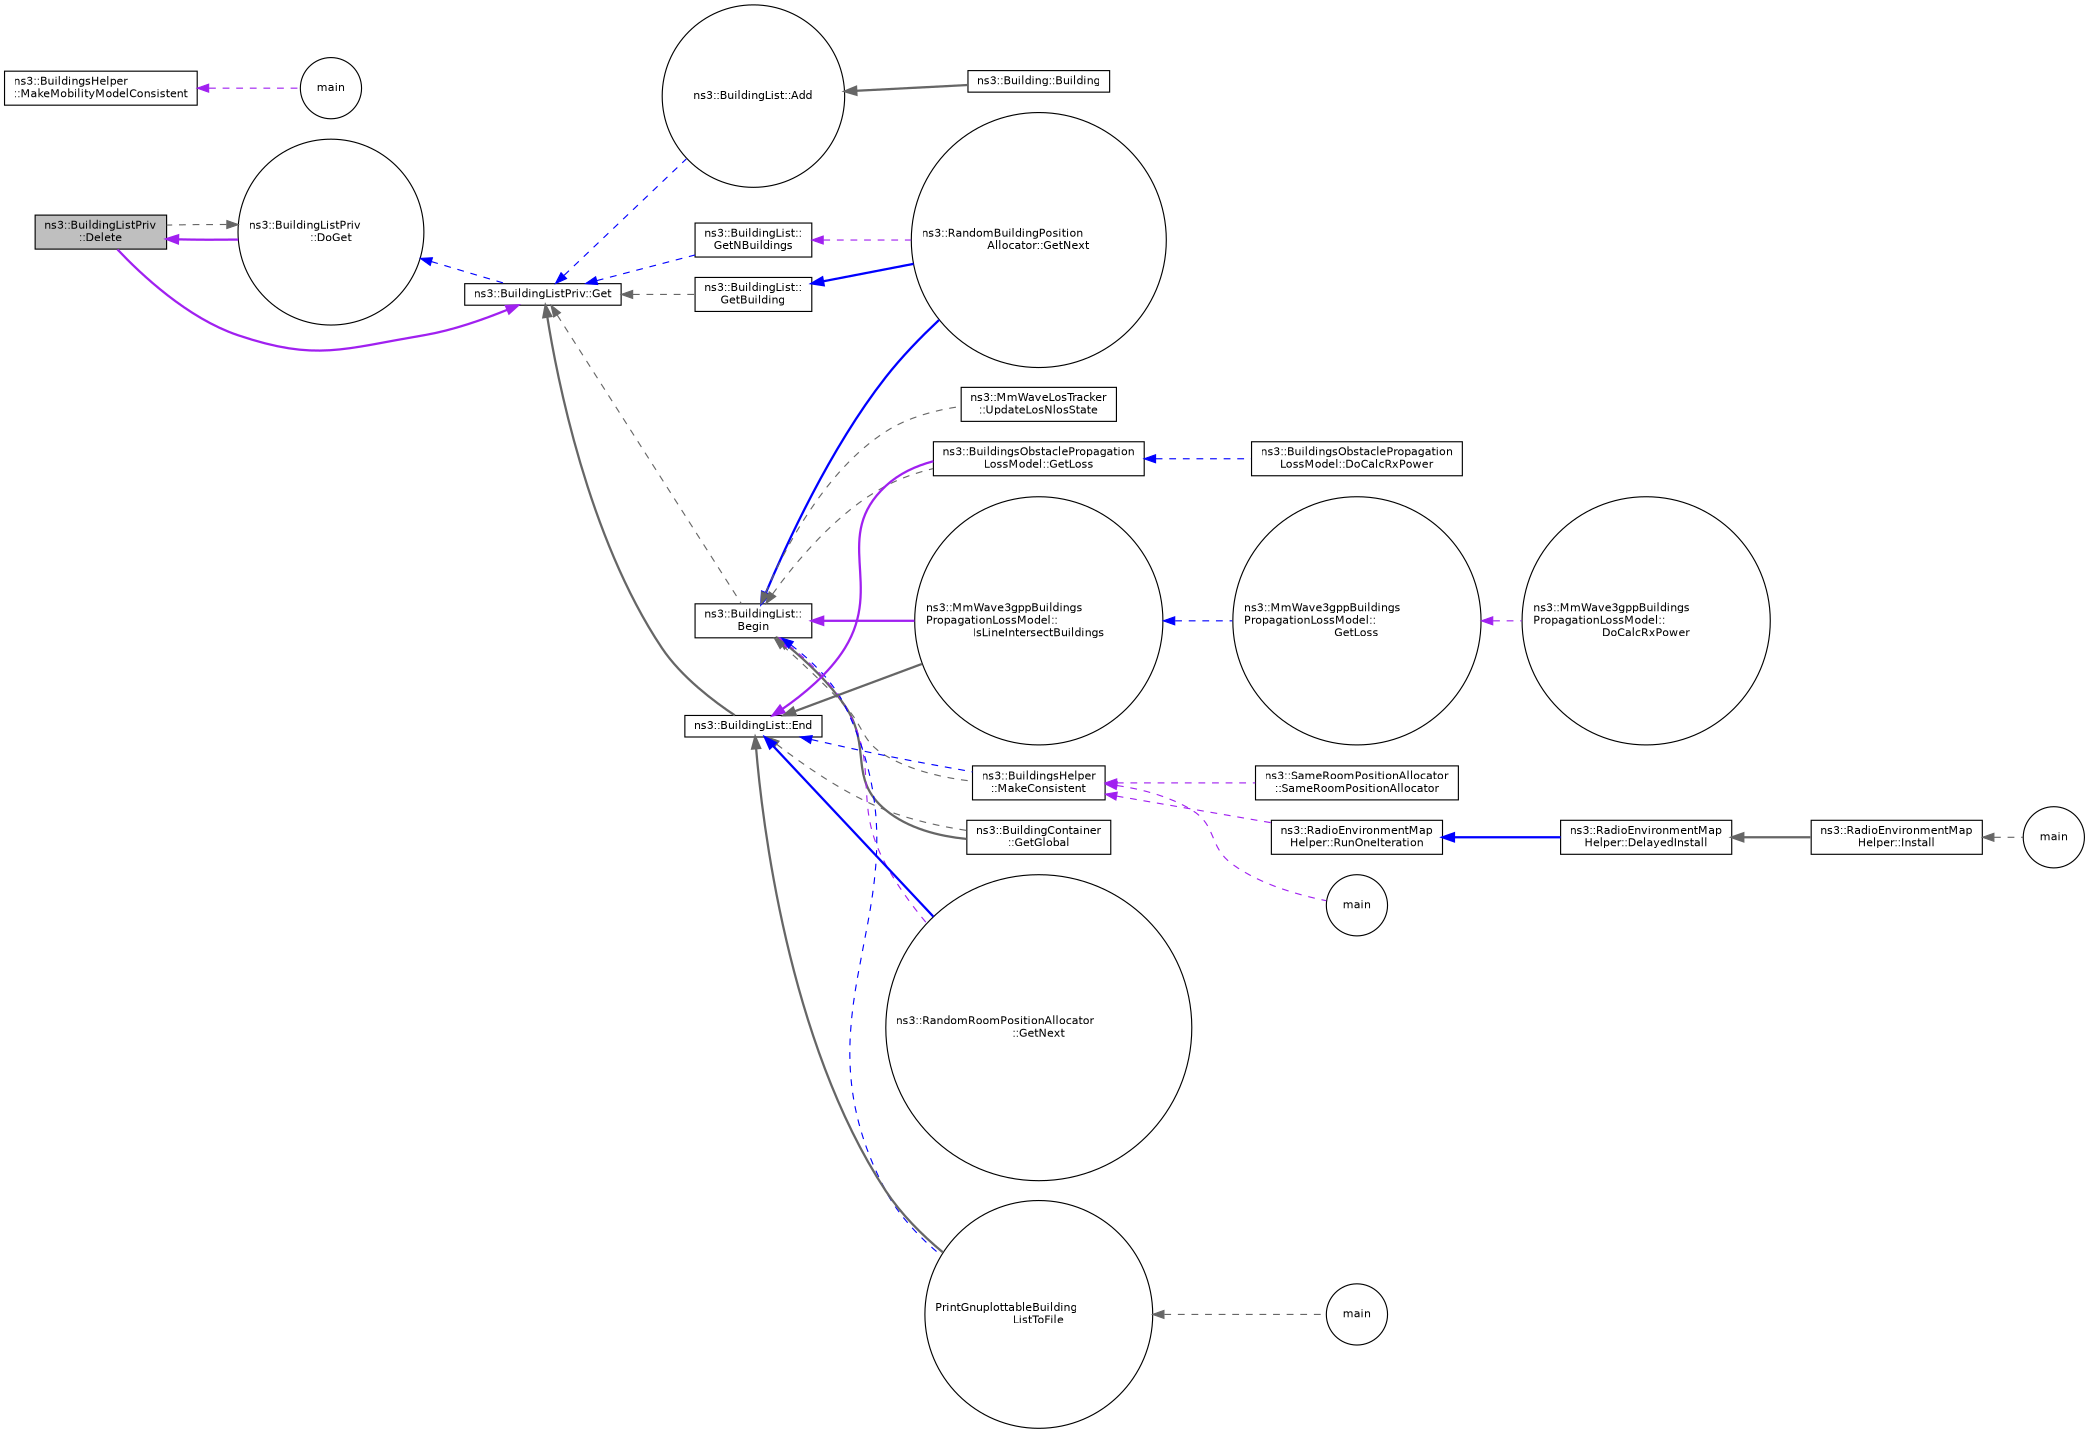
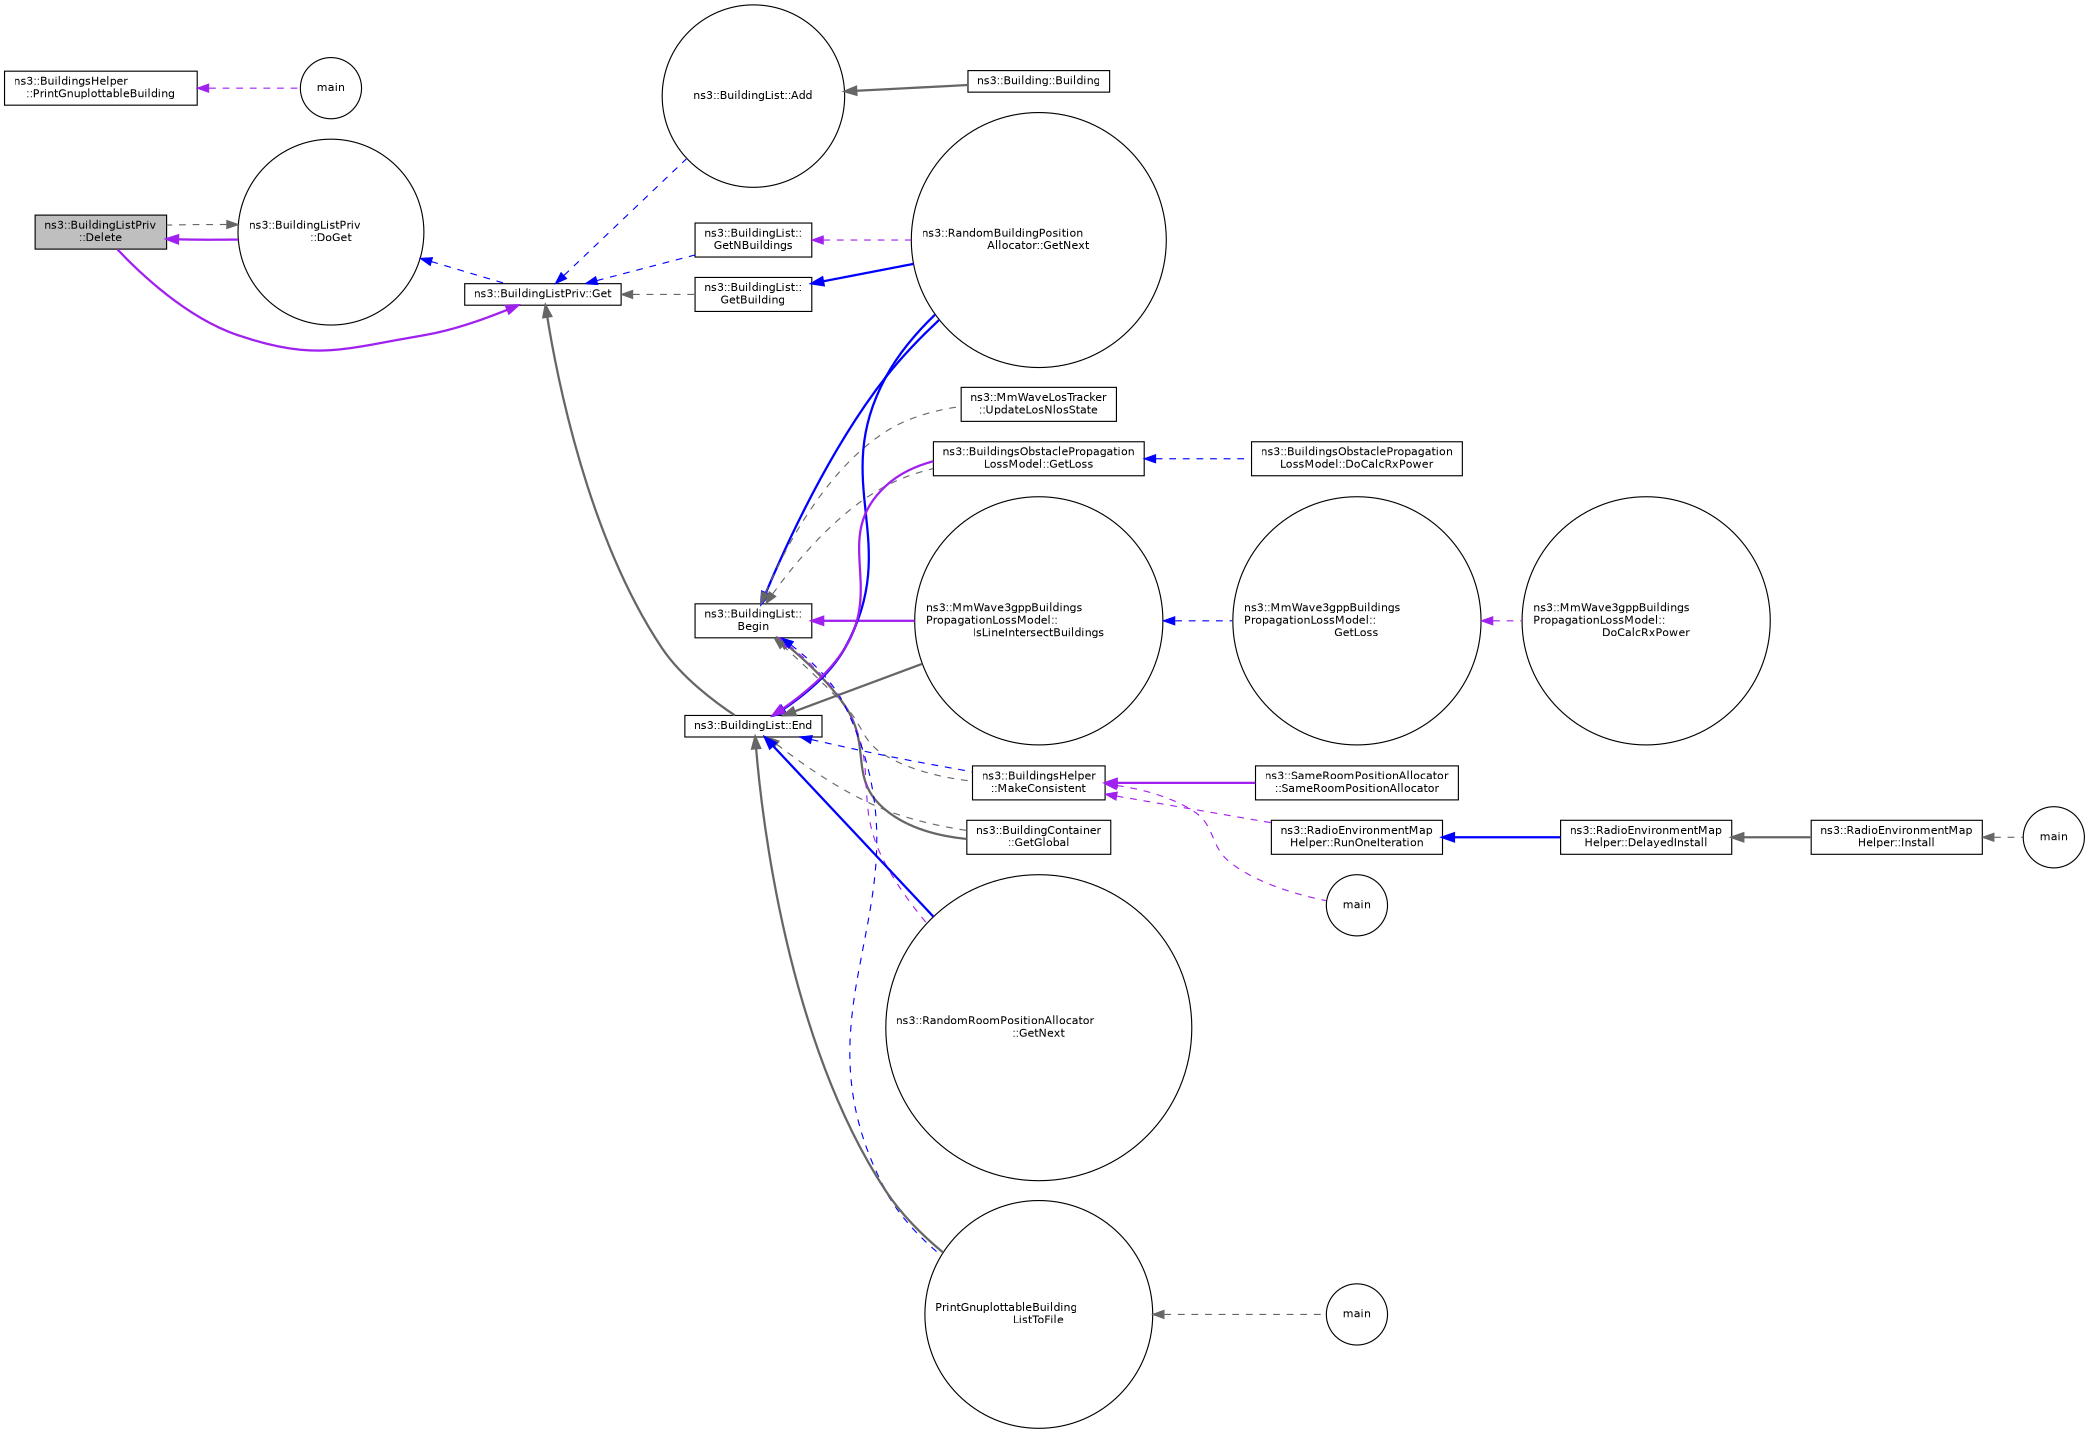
node "ns3::BuildingsHelper ::MakeMobilityModelConsistent": label "ns3::BuildingsHelper ::MakeMobilityModelConsistent" -> "ns3::BuildingsHelper ::PrintGnuplottableBuilding"
edge "ns3::BuildingList:: Begin" -> "ns3::BuildingListPriv::Get": removed
edge "ns3::RandomBuildingPosition Allocator::GetNext" -> "ns3::BuildingList::End": added
edge "ns3::SameRoomPositionAllocator ::SameRoomPositionAllocator" -> "ns3::BuildingsHelper ::MakeConsistent": style dashed -> bold
